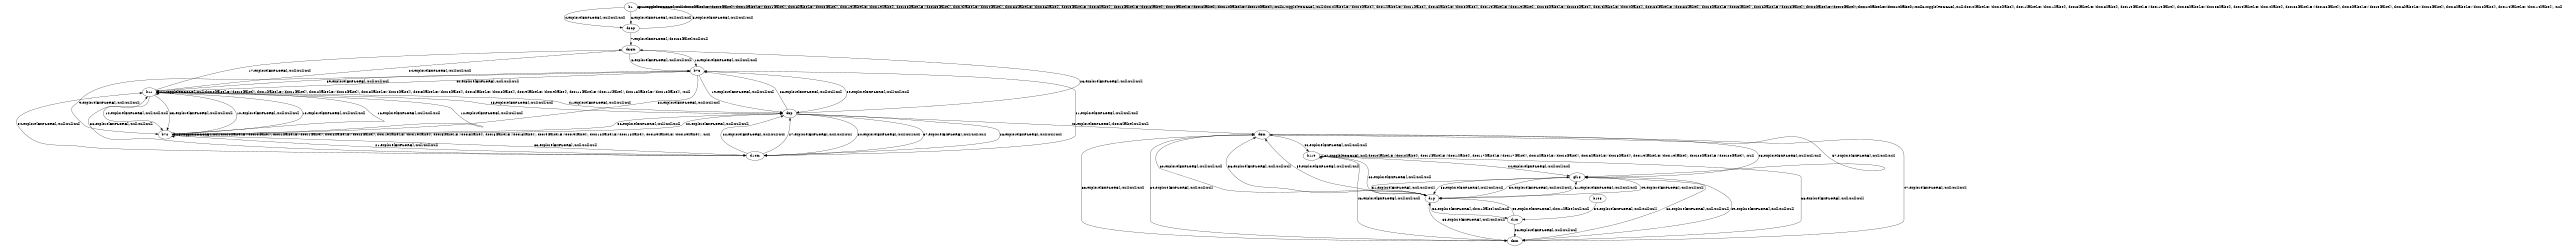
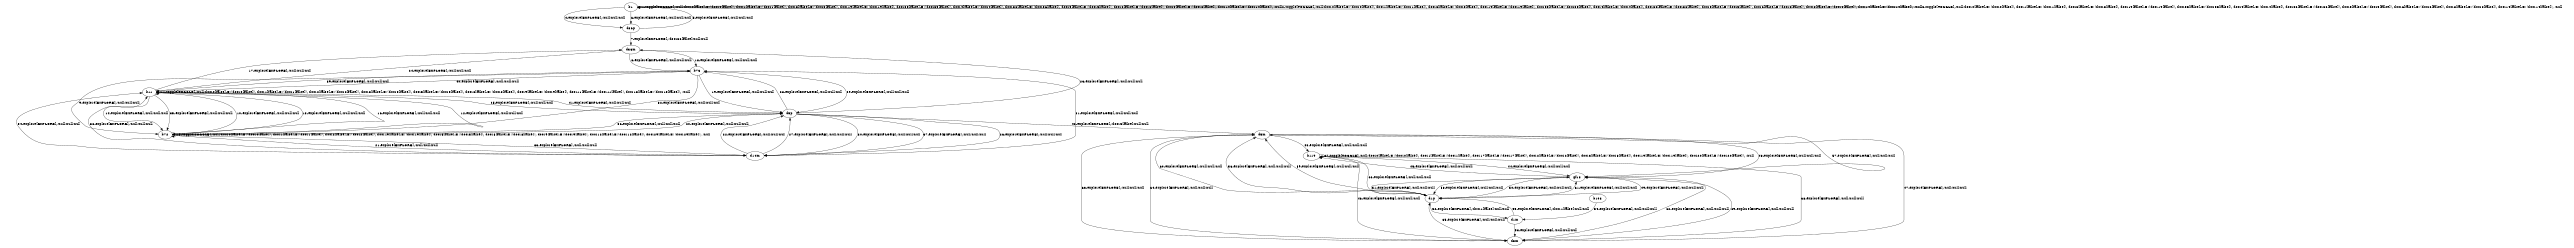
edge "gf18" -> "b119": added, label "45-explore[EXPLORE];/null/null/null"
